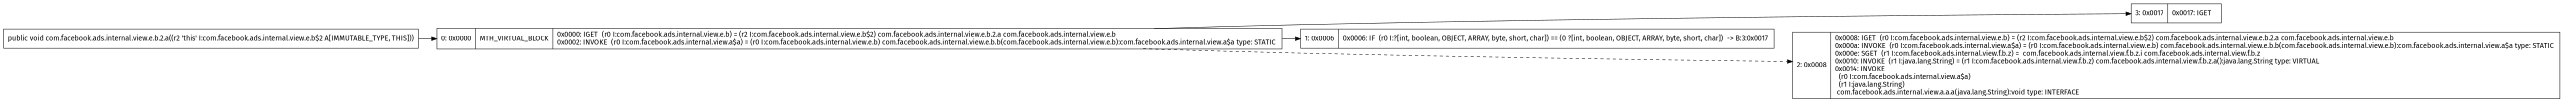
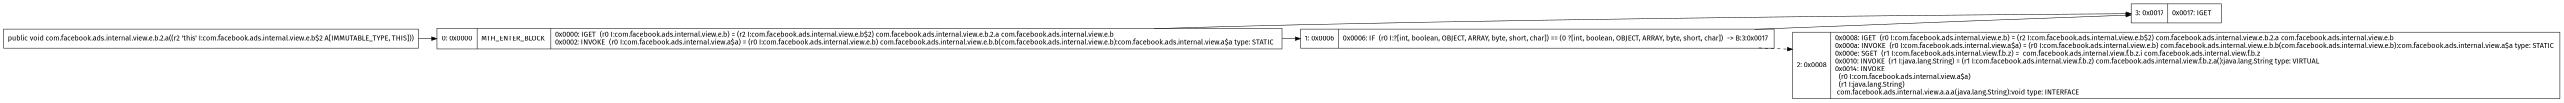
edge "1: 0x0006" -> "3: 0x0017": added
node "0: 0x0000": text "MTH_VIRTUAL_BLOCK" -> "MTH_ENTER_BLOCK"
edge "0: 0x0000" -> "2: 0x0008": now "1: 0x0006" -> "2: 0x0008"
